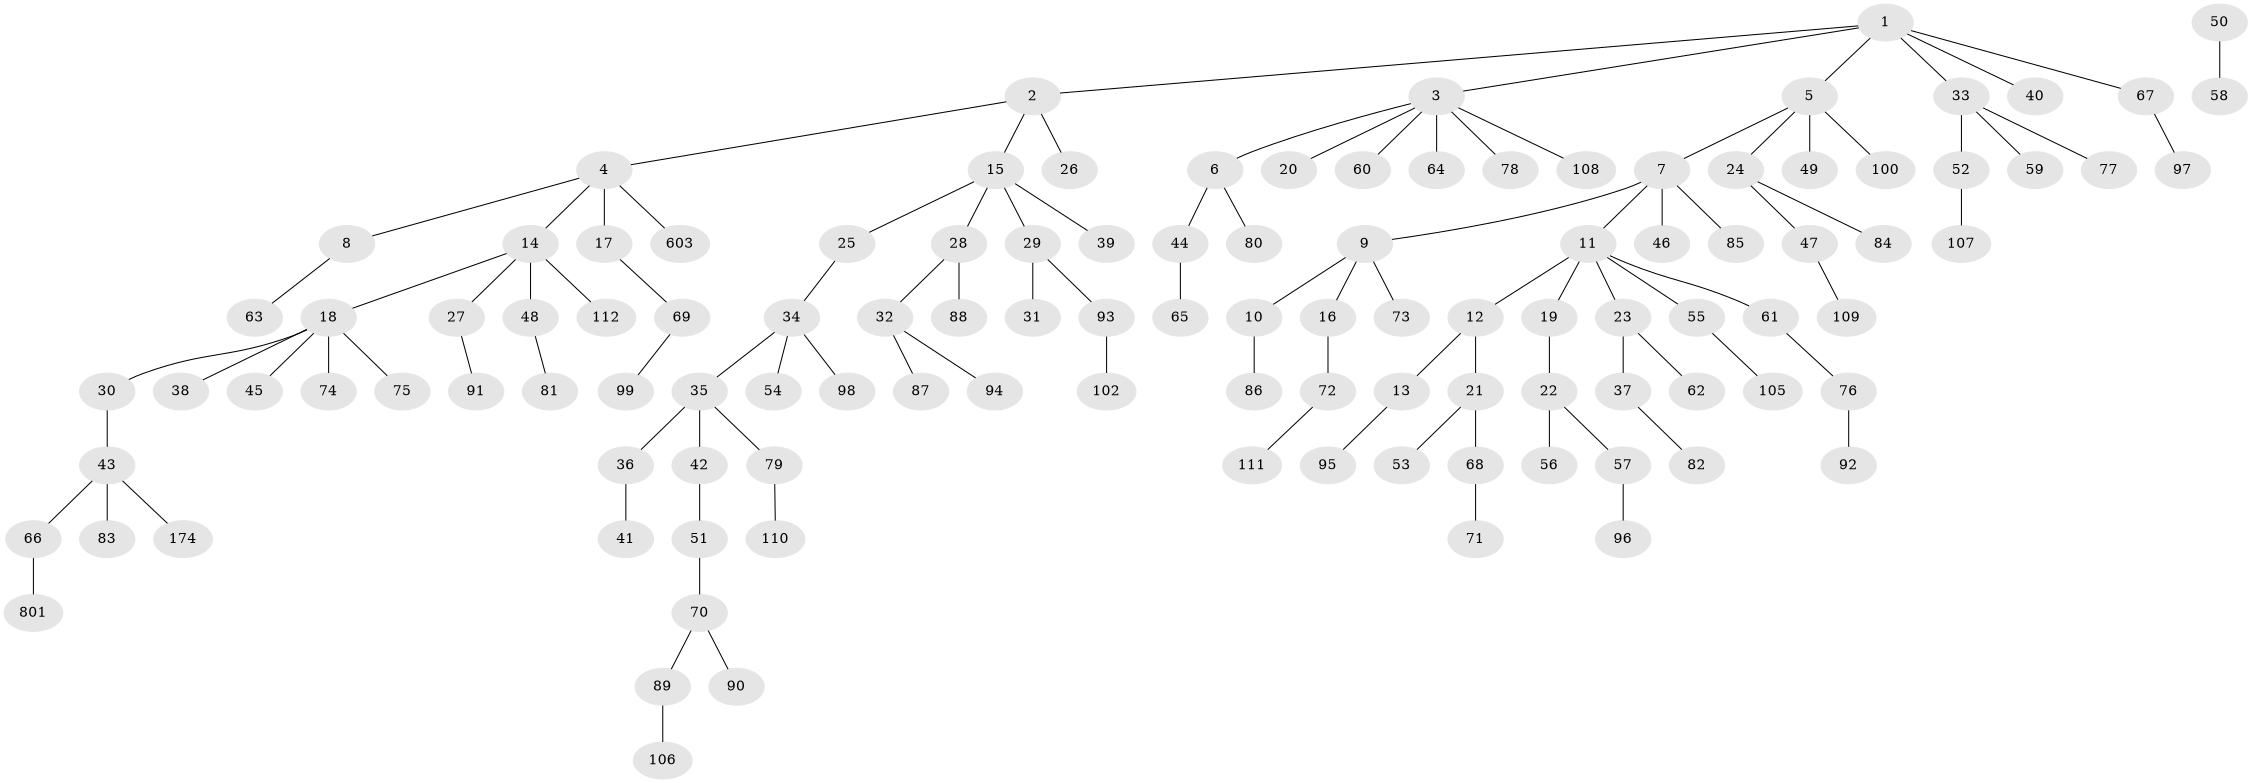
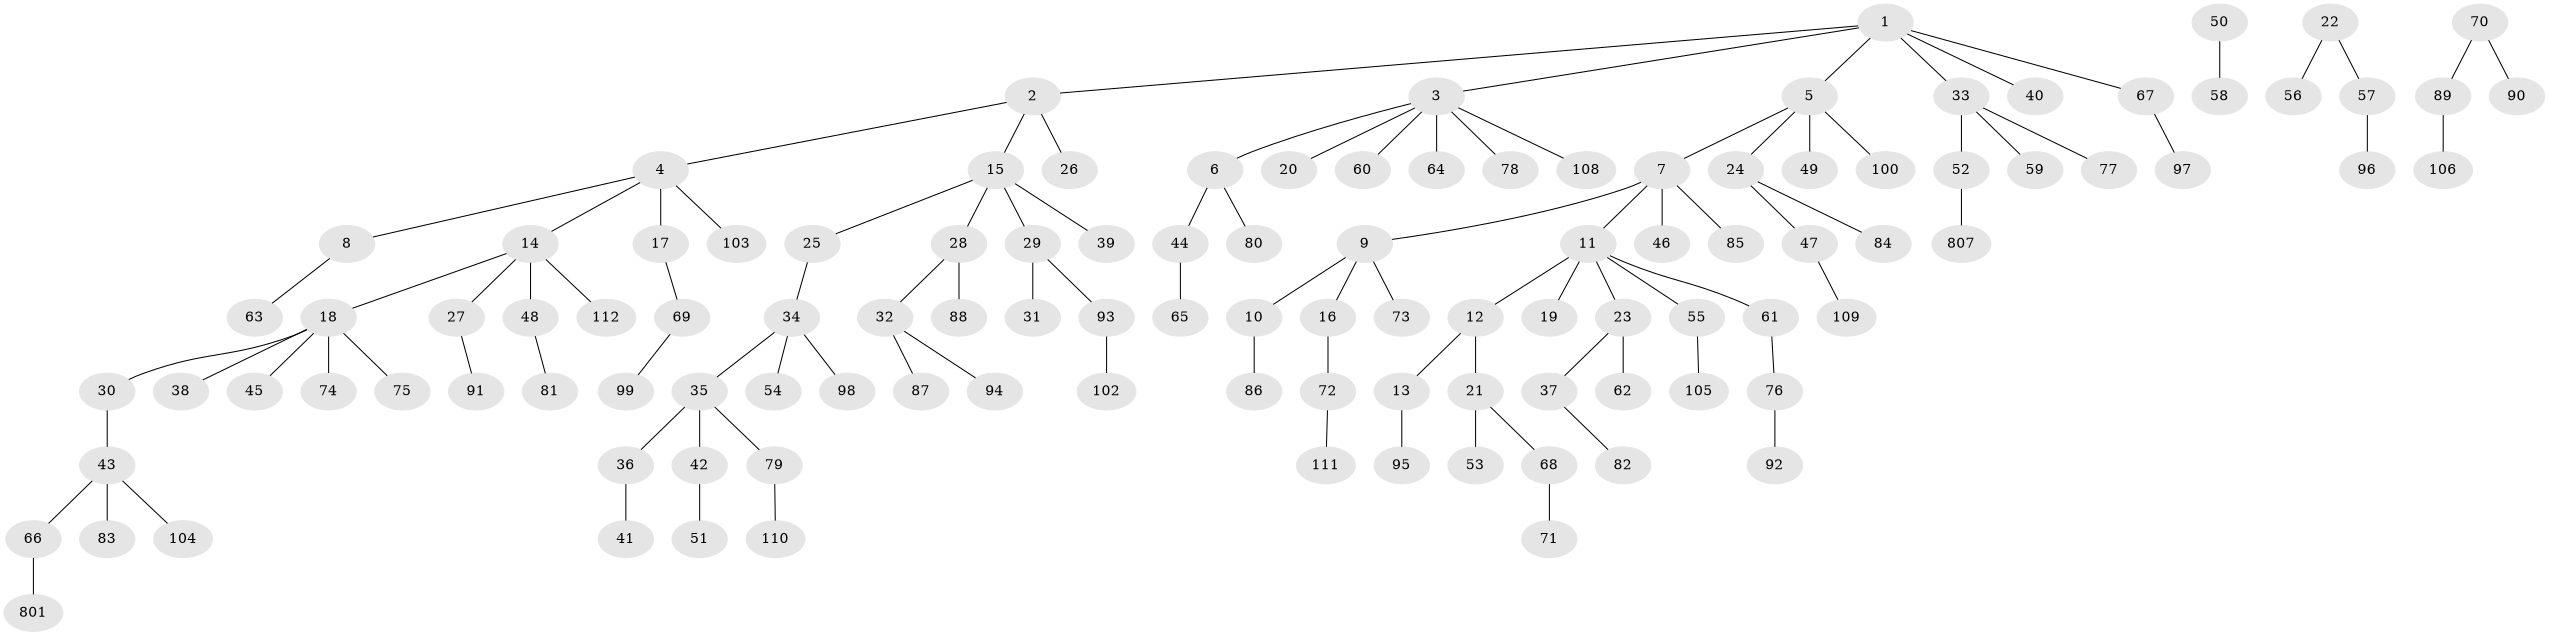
node "603": label "603" -> "103"
node "107": label "107" -> "807"
edge "19" -- "22": removed
node "174": label "174" -> "104"
edge "51" -- "70": removed
